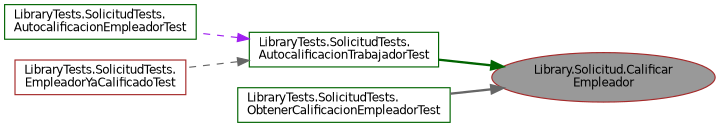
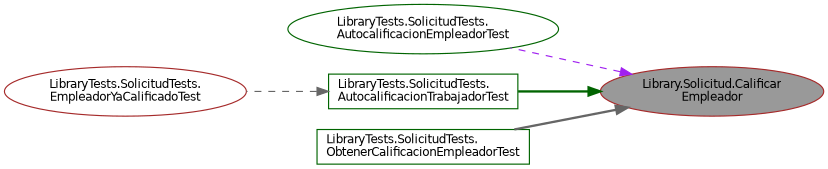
node "LibraryTests.SolicitudTests. AutocalificacionEmpleadorTest": shape box -> ellipse
edge "LibraryTests.SolicitudTests. AutocalificacionEmpleadorTest" -> "LibraryTests.SolicitudTests. AutocalificacionTrabajadorTest": now "LibraryTests.SolicitudTests. AutocalificacionEmpleadorTest" -> "Library.Solicitud.Calificar Empleador"
node "LibraryTests.SolicitudTests. EmpleadorYaCalificadoTest": shape box -> ellipse
